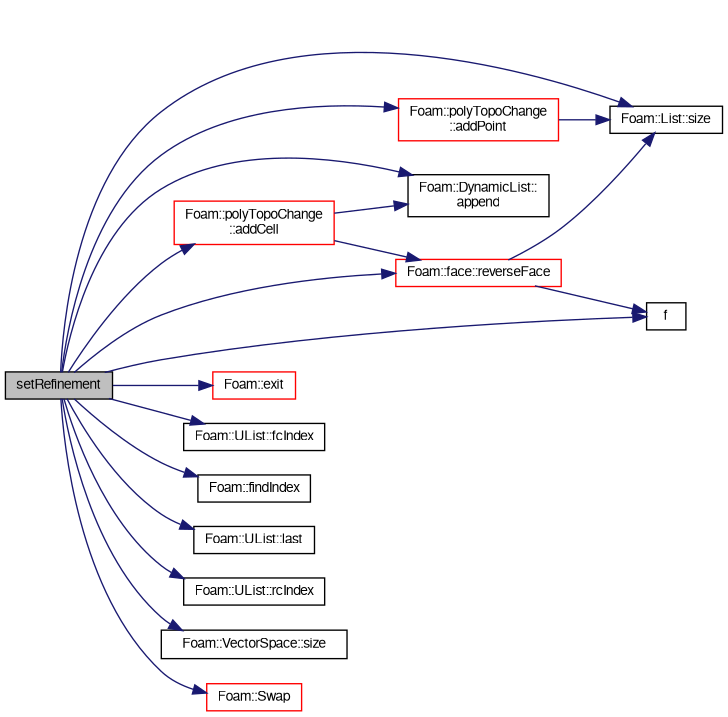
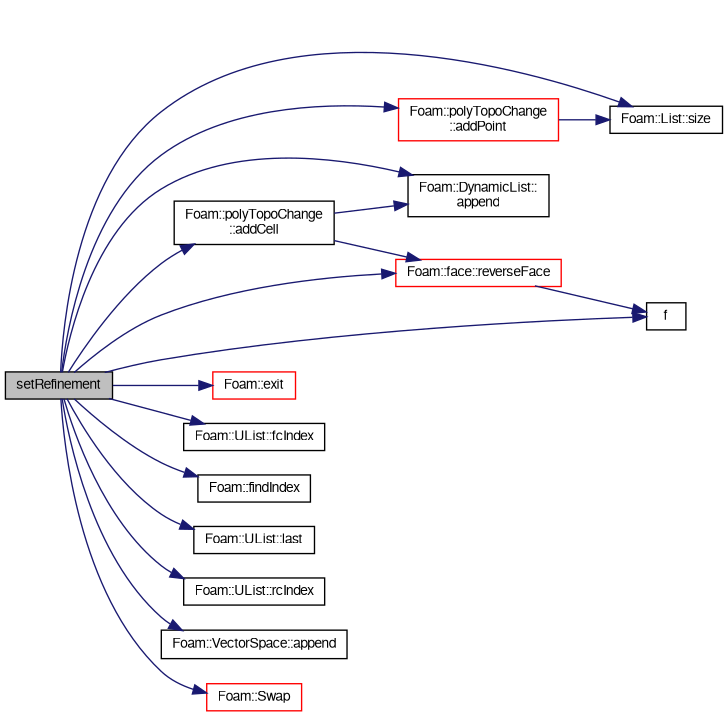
edge "Foam::face::reverseFace" -> "Foam::List::size": removed
node "Foam::polyTopoChange ::addCell": color red -> black
node "Foam::VectorSpace::size": label "Foam::VectorSpace::size" -> "Foam::VectorSpace::append"
